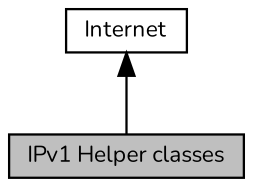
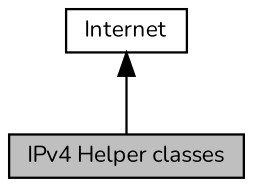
node "IPv1 Helper classes": label "IPv1 Helper classes" -> "IPv4 Helper classes"
